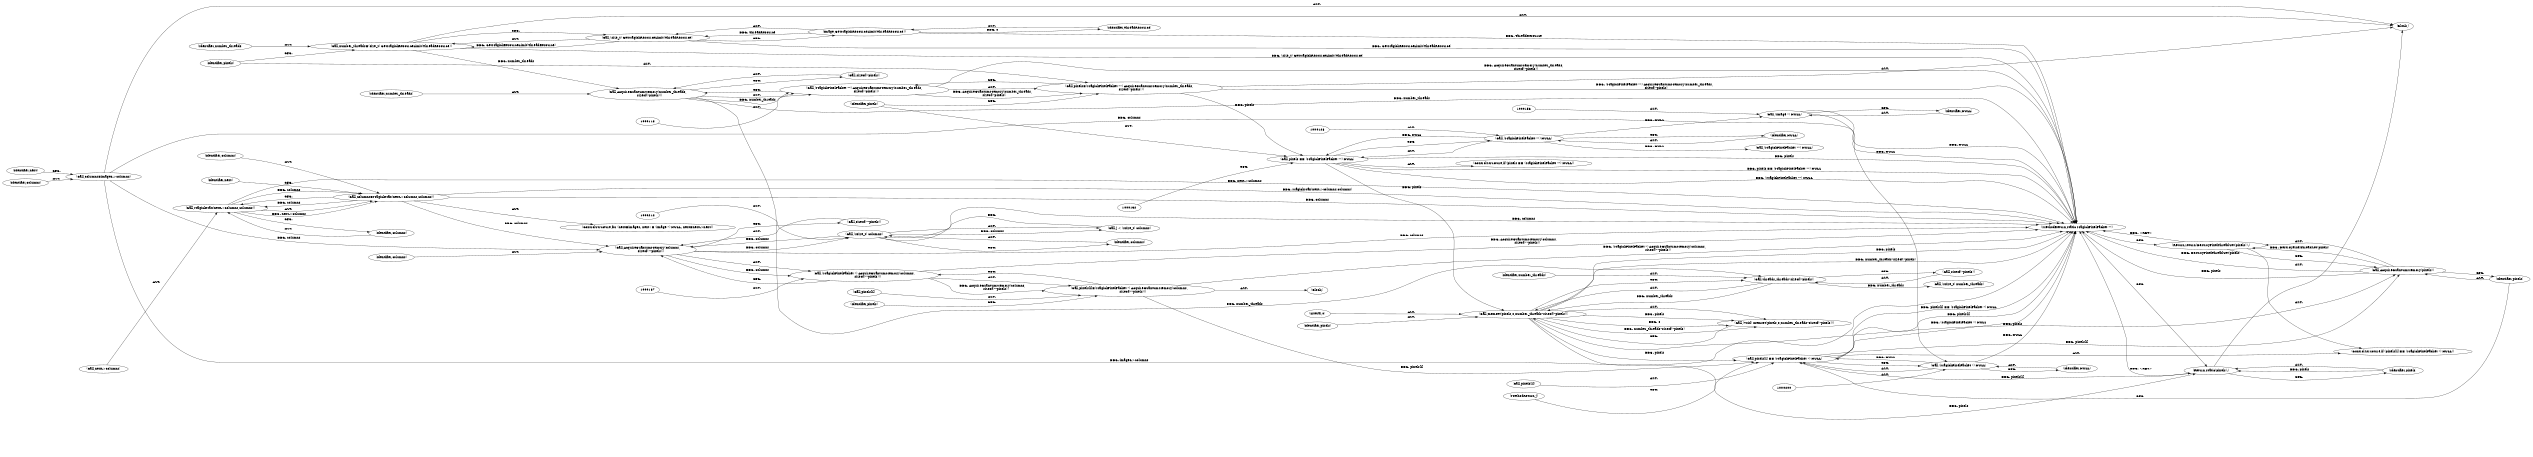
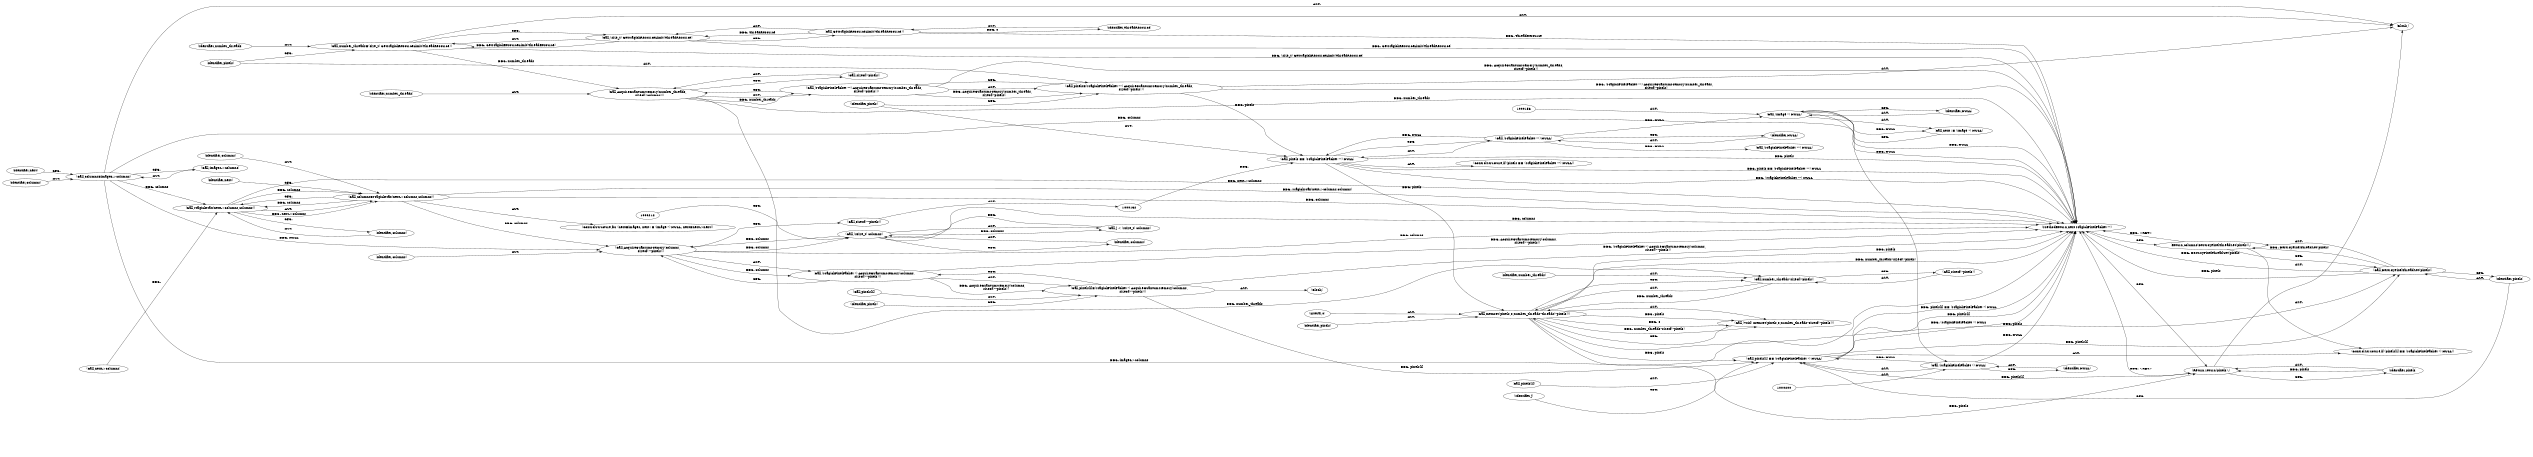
node "(Image,GetMagickResourceLimit(ThreadResource))": label "(Image,GetMagickResourceLimit(ThreadResource))" -> "(Call,GetMagickResourceLimit(ThreadResource))"
node "(Call,AcquireQuantumMemory(number_threads, sizeof(*pixels)))": label "(Call,AcquireQuantumMemory(number_threads, sizeof(*pixels)))" -> "(Call,AcquireQuantumMemory(number_threads, sizeof(*columns)))"
node "1000118": removed
node "1000128": removed
node "(Call,next != (Image *) NULL)": added
edge "1000132" -> "(Call,pixels == (MagickPixelPacket **) NULL)": label "CFG: " -> "DDG: "
node "(Call,images->columns)": added
edge "(Call,columns=images->columns)" -> "(Call,MagickMax(next->columns,columns))": added, label "DDG: columns"
edge "1000212" -> "(Call,(ssize_t) columns)": label "AST: " -> "CFG: "
node "(MethodReturn,static MagickPixelPacket **)": label "(MethodReturn,static MagickPixelPacket **)" -> "(MethodReturn,next MagickPixelPacket **)"
edge "(Call,sizeof(**pixels))" -> "(Call,AcquireQuantumMemory(columns, sizeof(**pixels)))": now "(Call,sizeof(**pixels))" -> "1000132"
edge "(Call,columns=images->columns)" -> "(Call,AcquireQuantumMemory(columns, sizeof(**pixels)))": label "DDG: columns" -> "DDG: NULL"
node "(Return,return(DestroyPixelThreadSet(pixels));)": label "(Return,return(DestroyPixelThreadSet(pixels));)" -> "(Return,columns(DestroyPixelThreadSet(pixels));)"
node "(Call,AcquireQuantumMemory(pixels))": label "(Call,AcquireQuantumMemory(pixels))" -> "(Call,DestroyPixelThreadSet(pixels))"
node "(Call,threads_threads*sizeof(*pixels))": label "(Call,threads_threads*sizeof(*pixels))" -> "(Call,number_threads*sizeof(*pixels))"
edge "(Call,next->columns)" -> "(Call,MagickMax(next->columns,columns))": label "AST: " -> "DDG: "
node "(Call,(ssize_t) number_threads)": removed
node "1000187": removed
node "(Call,memset(pixels,0,number_threads*sizeof(*pixels)))": label "(Call,memset(pixels,0,number_threads*sizeof(*pixels)))" -> "(Call,memset(pixels,0,number_threads*threads(*pixels)))"
edge "(Call,pixels[i] == (MagickPixelPacket *) NULL)" -> "(Call,(MagickPixelPacket *) NULL)": removed, label "CFG:"
node "(Return,static(pixels);)": label "(Return,static(pixels);)" -> "(Return,return(pixels);)"
node "(MethodReturn,j)": label "(MethodReturn,j)" -> "(Identifier,j)"
